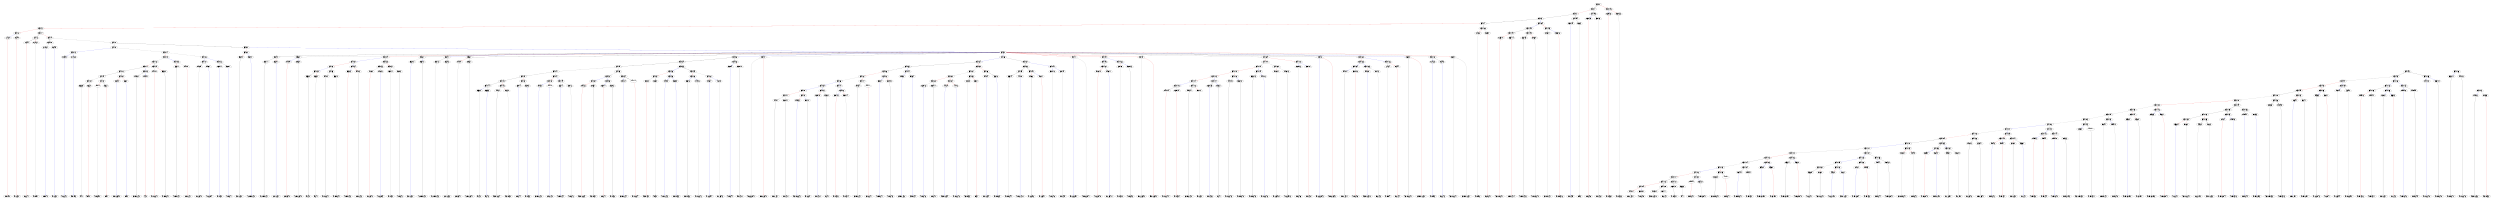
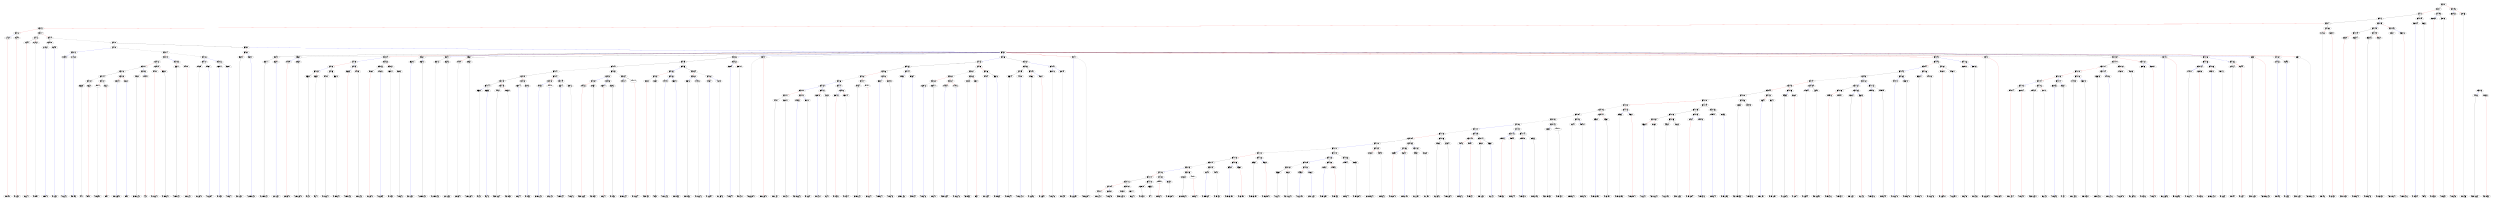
node "L5411(94)": added
